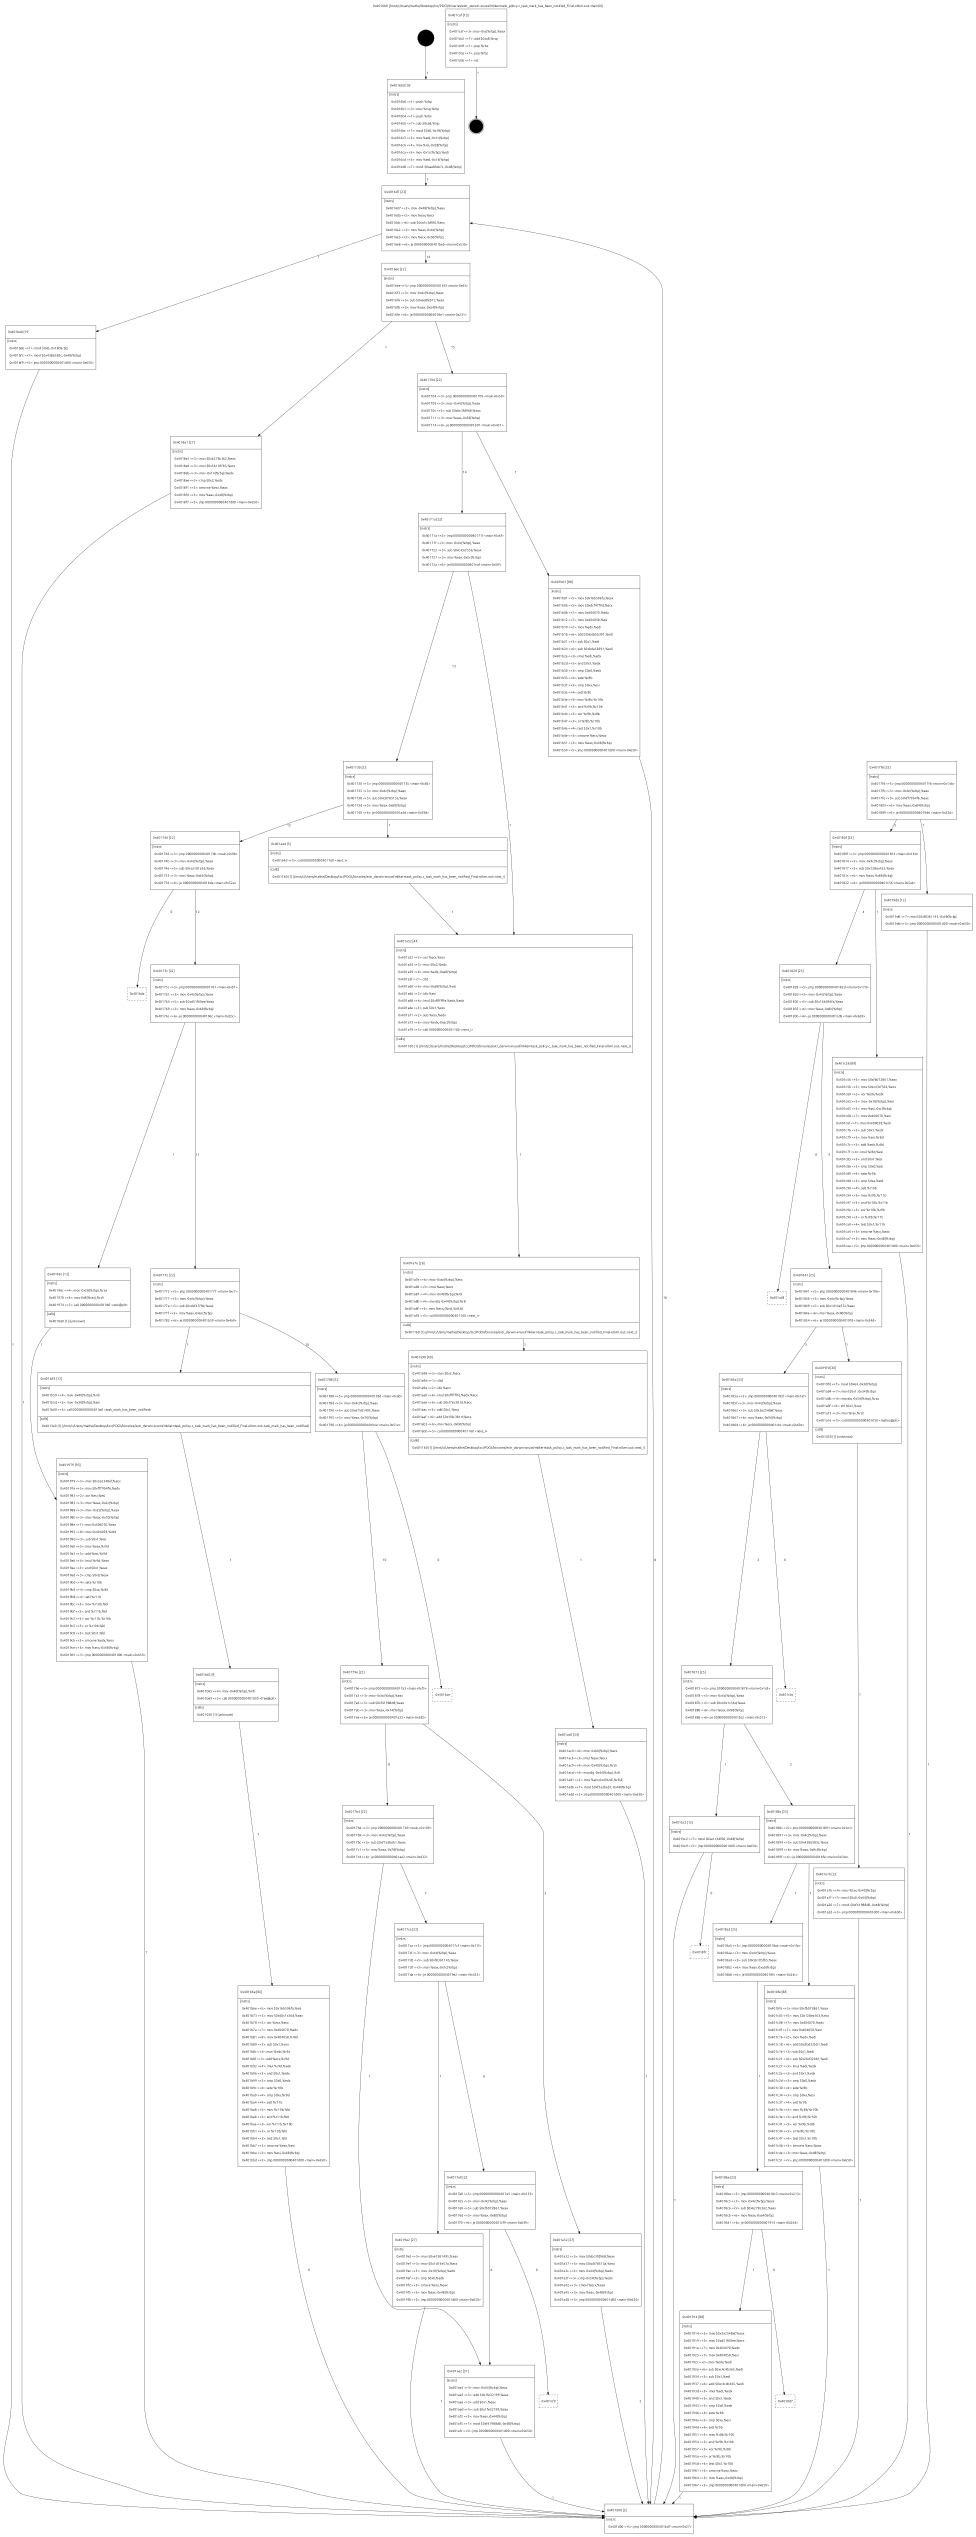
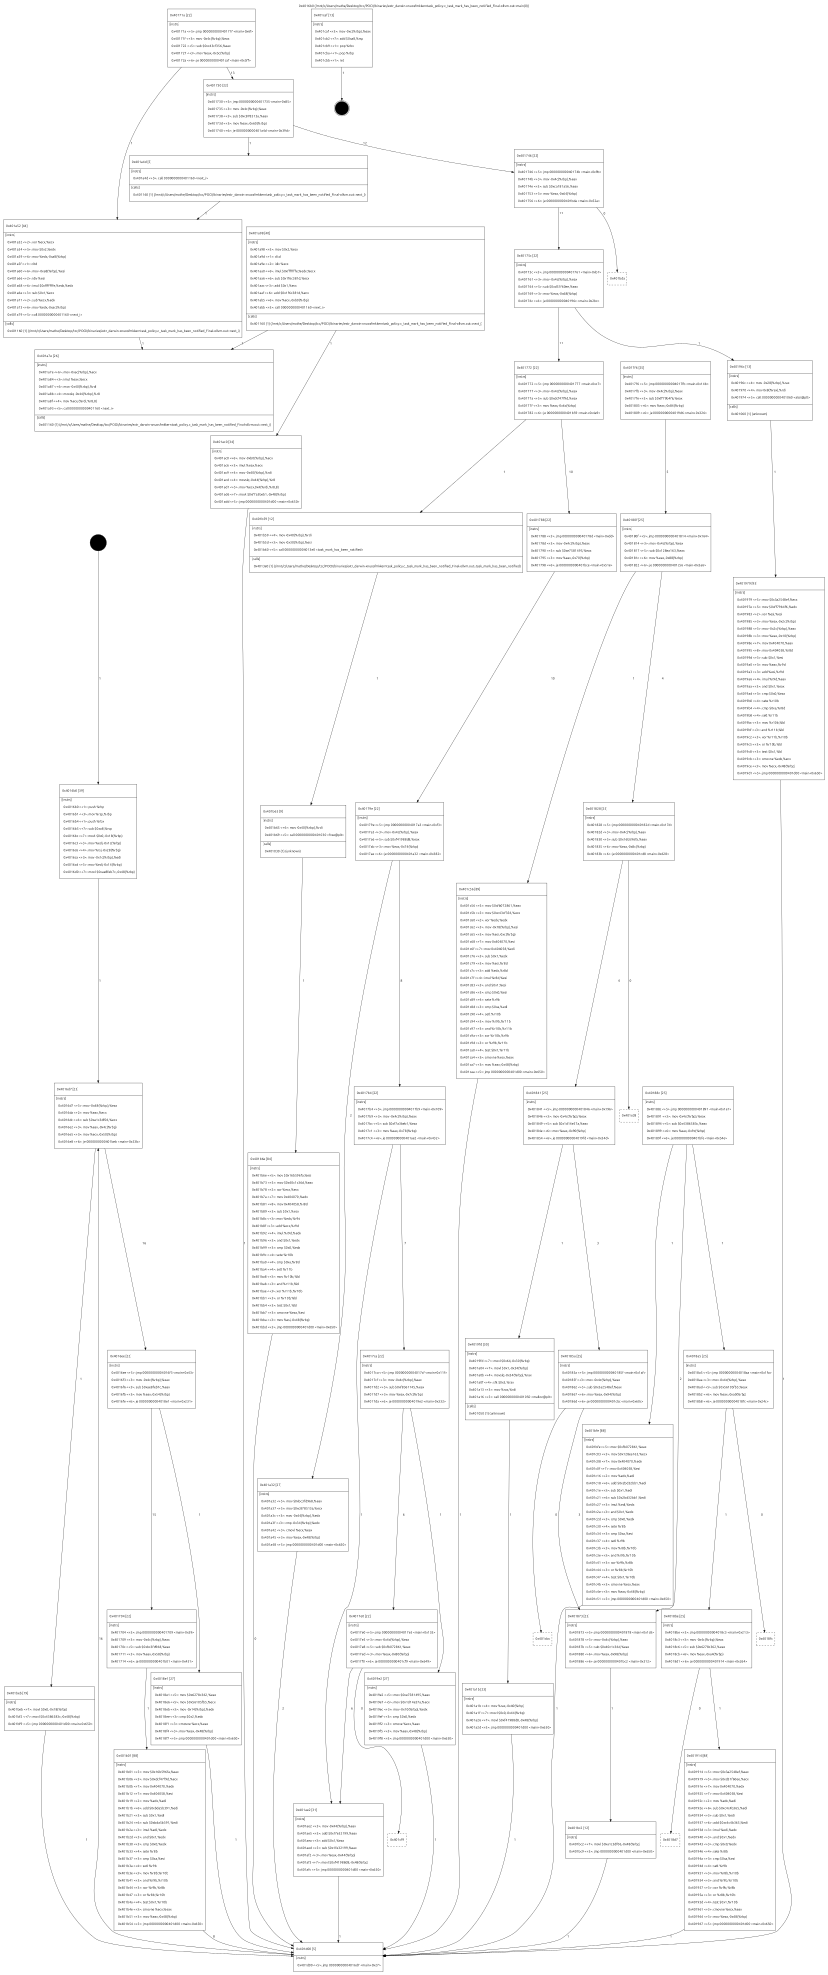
edge "0x401704 [22]" -> "0x40171a [22]": removed, label "14"
node "0x4019d6 [12]": removed
edge "0x401a7e [26]" -> "0x401a98 [40]": reversed
node "0x401bce": removed
edge "0x401873 [25]" -> "0x40188c [25]": reversed
edge "0x401bc2 [12]" -> "0x4018fc": now "0x4018a5 [25]" -> "0x4018fc"
